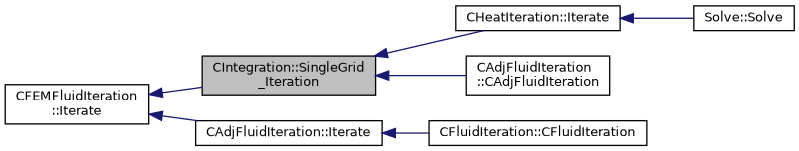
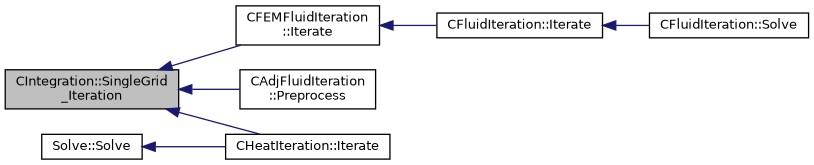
edge "Solve::Solve" -> "CHeatIteration::Iterate": reversed
node "CAdjFluidIteration ::CAdjFluidIteration": label "CAdjFluidIteration ::CAdjFluidIteration" -> "CAdjFluidIteration ::Preprocess"
edge "CIntegration::SingleGrid _Iteration" -> "CFEMFluidIteration ::Iterate": reversed
node "CAdjFluidIteration::Iterate": label "CAdjFluidIteration::Iterate" -> "CFluidIteration::Iterate"
node "CFluidIteration::CFluidIteration": label "CFluidIteration::CFluidIteration" -> "CFluidIteration::Solve"
